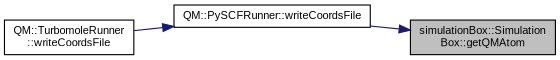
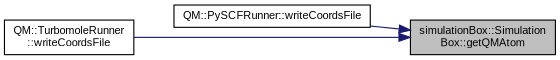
edge "QM::TurbomoleRunner ::writeCoordsFile" -> "QM::PySCFRunner::writeCoordsFile": now "QM::TurbomoleRunner ::writeCoordsFile" -> "simulationBox::Simulation Box::getQMAtom"
